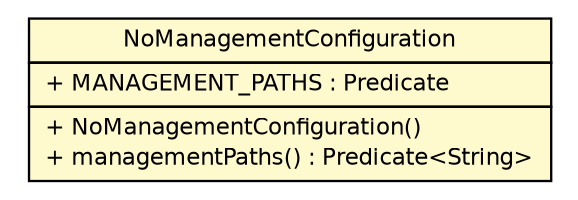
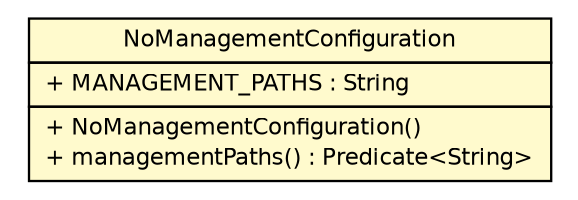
node "NoManagementConfiguration": text "+ MANAGEMENT_PATHS : Predicate" -> "+ MANAGEMENT_PATHS : String"
